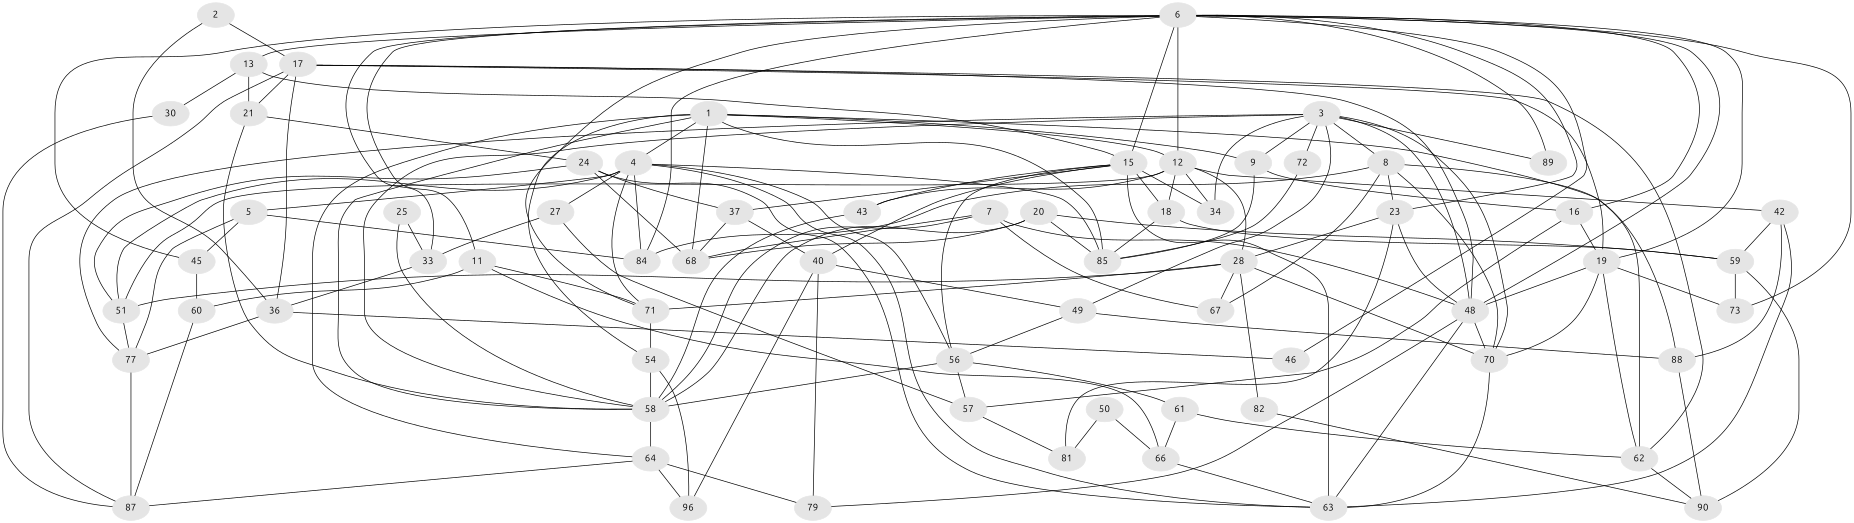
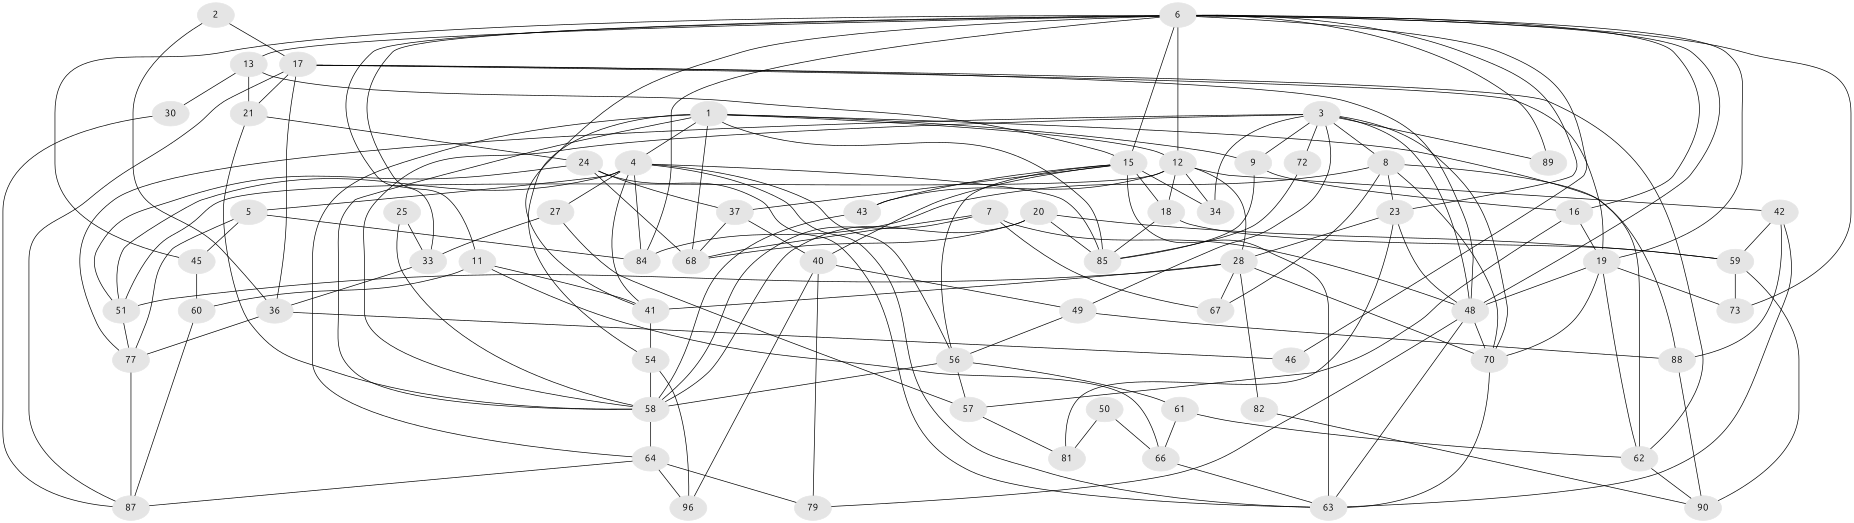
node "71": label "71" -> "41"
